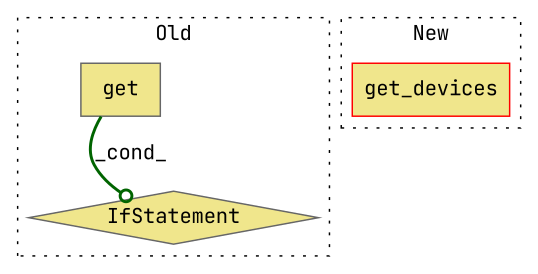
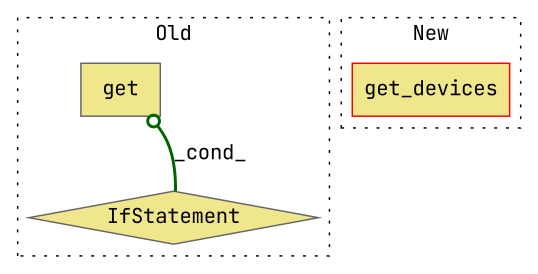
edge "get" -> "IfStatement": reversed
